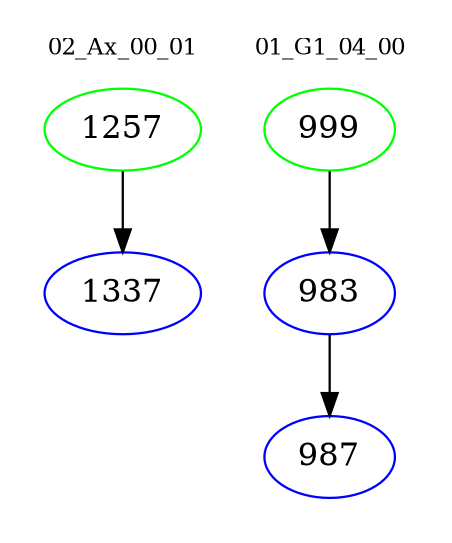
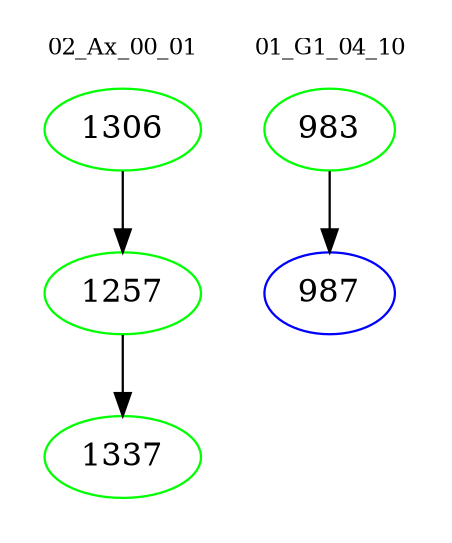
cluster "01_G1_04_00": label "01_G1_04_00" -> "01_G1_04_10"
node "1306": added
node "999": removed
node "1337": color blue -> green
node "983": color blue -> green
